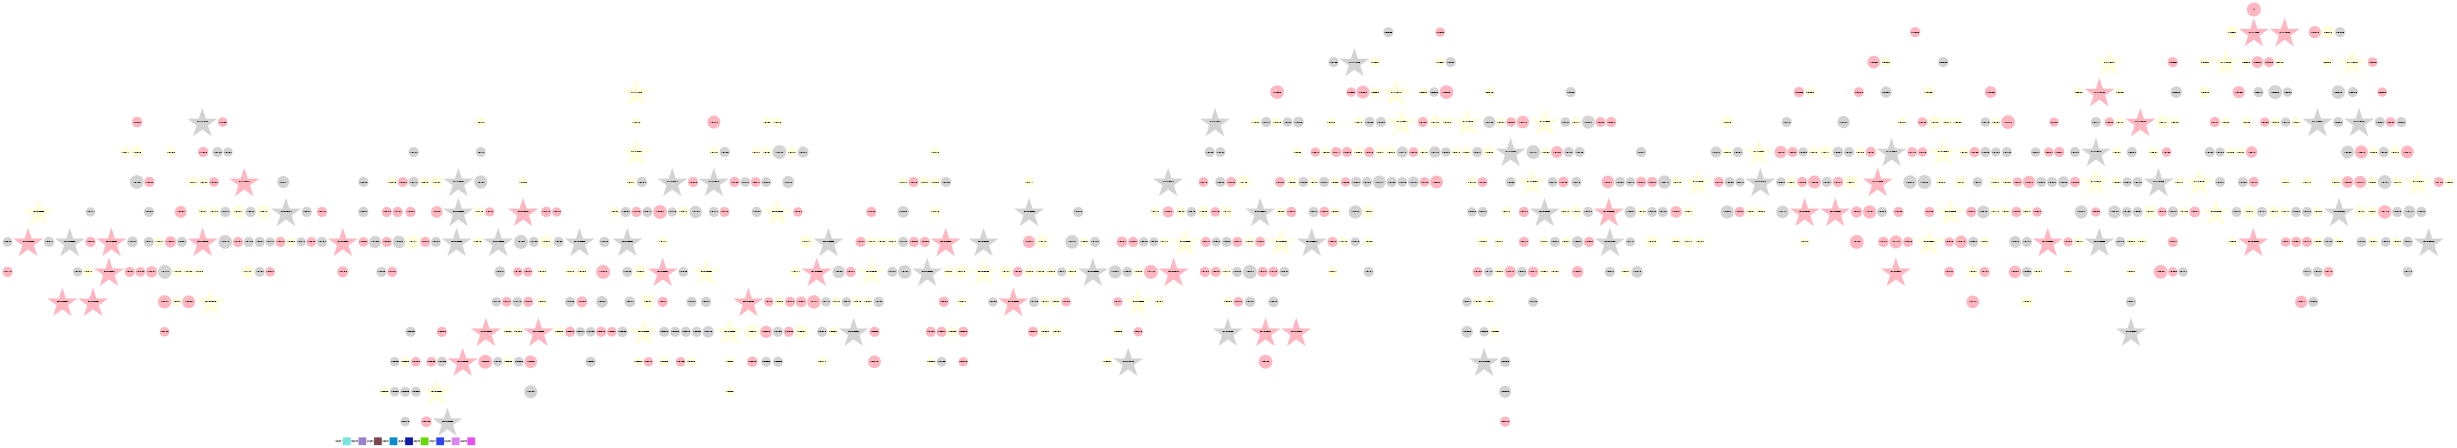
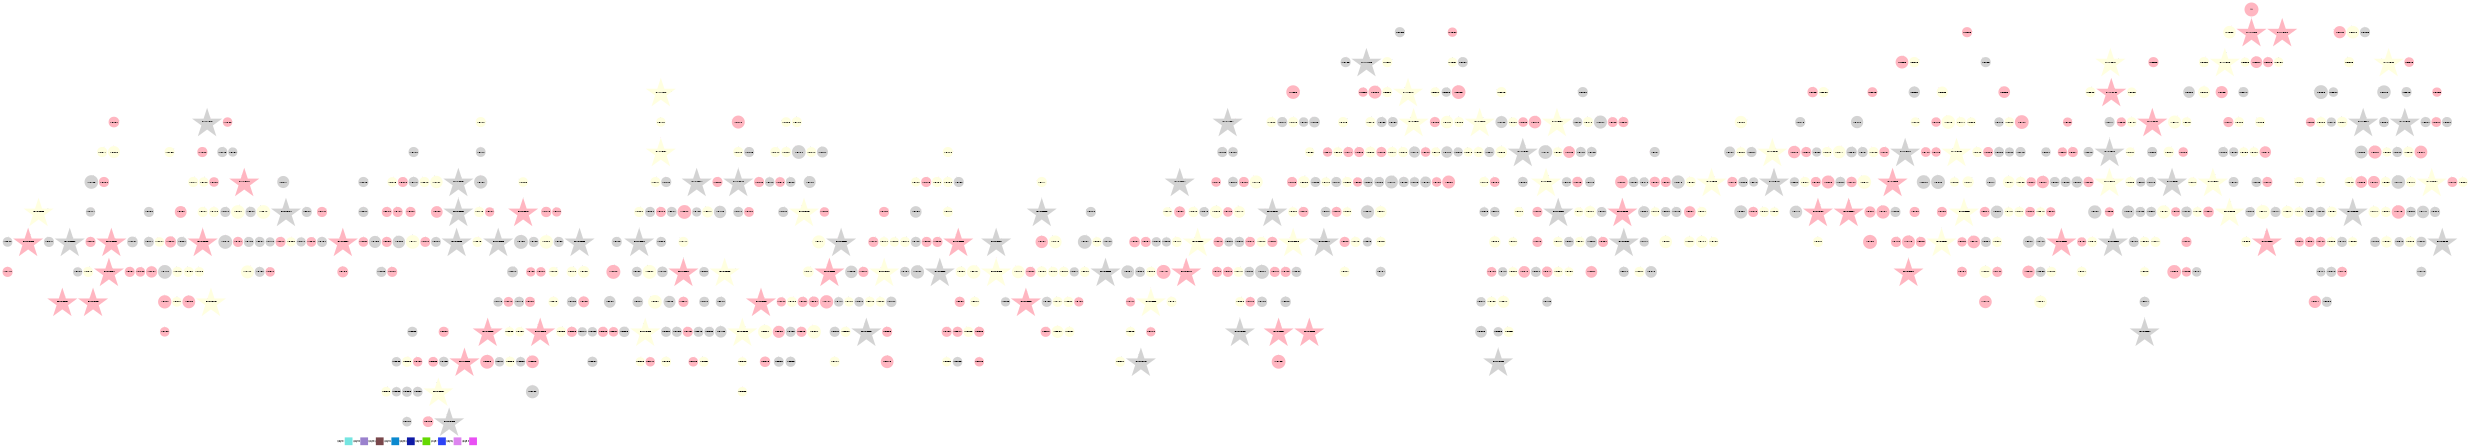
node "M5336": added
